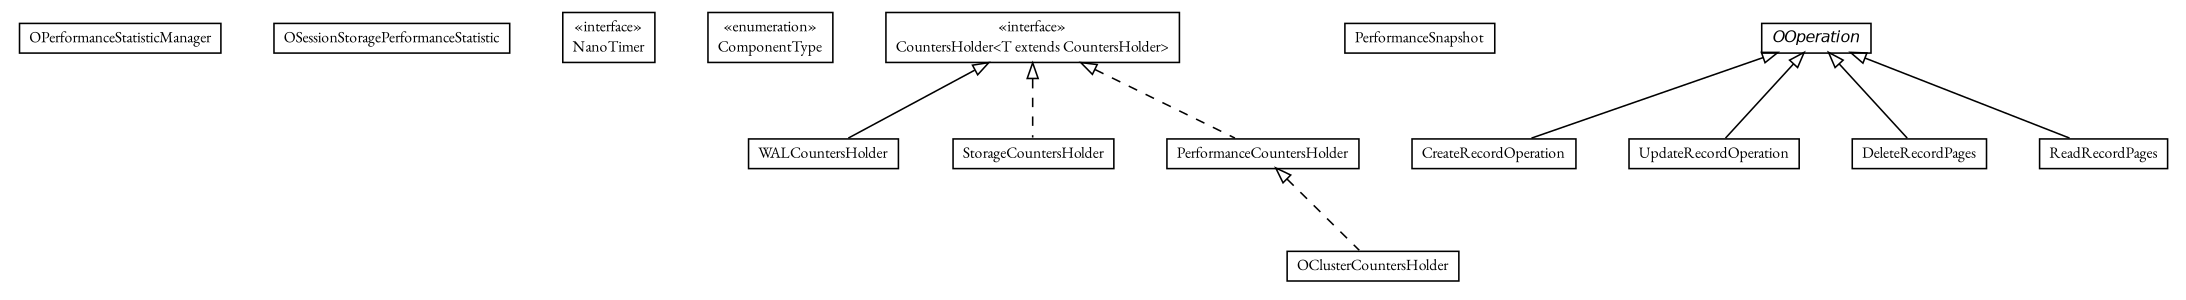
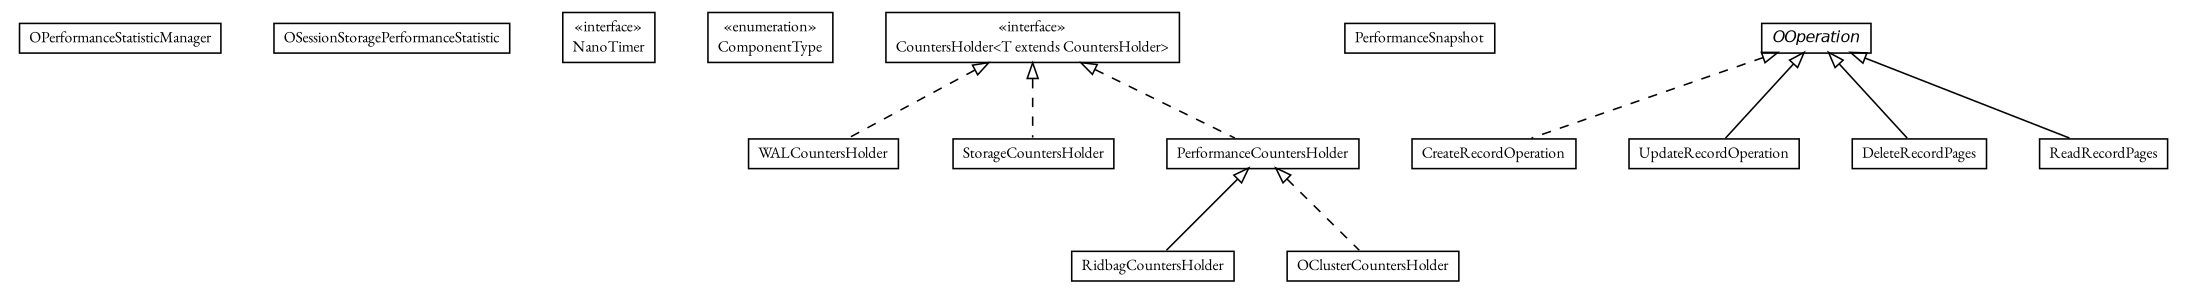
edge "CreateRecordOperation" -> "OOperation": style solid -> dashed
edge "WALCountersHolder" -> "CountersHolder<T extends CountersHolder>": style solid -> dashed
node "RidbagCountersHolder": added
